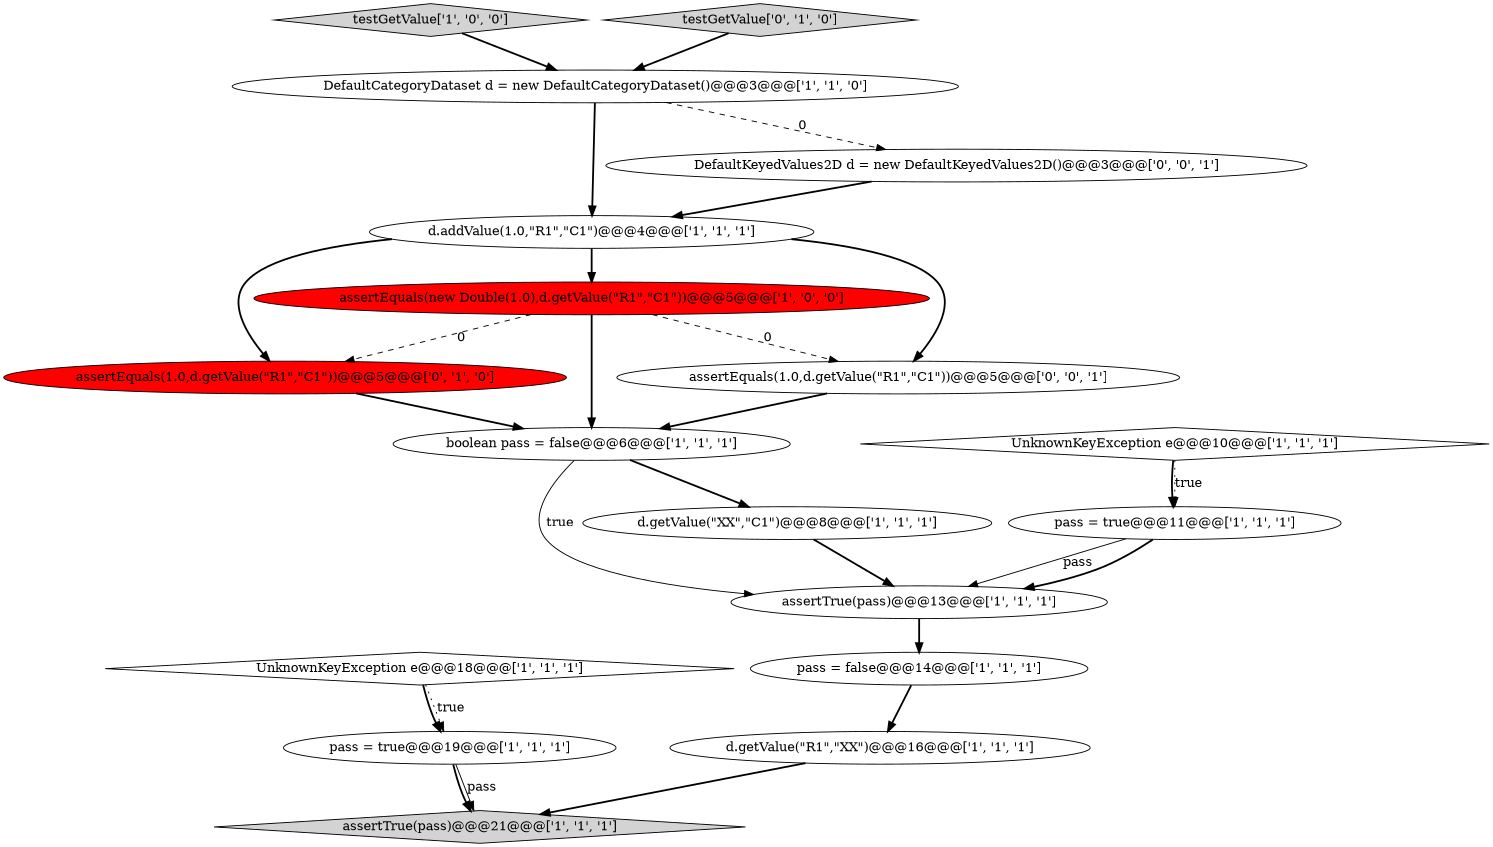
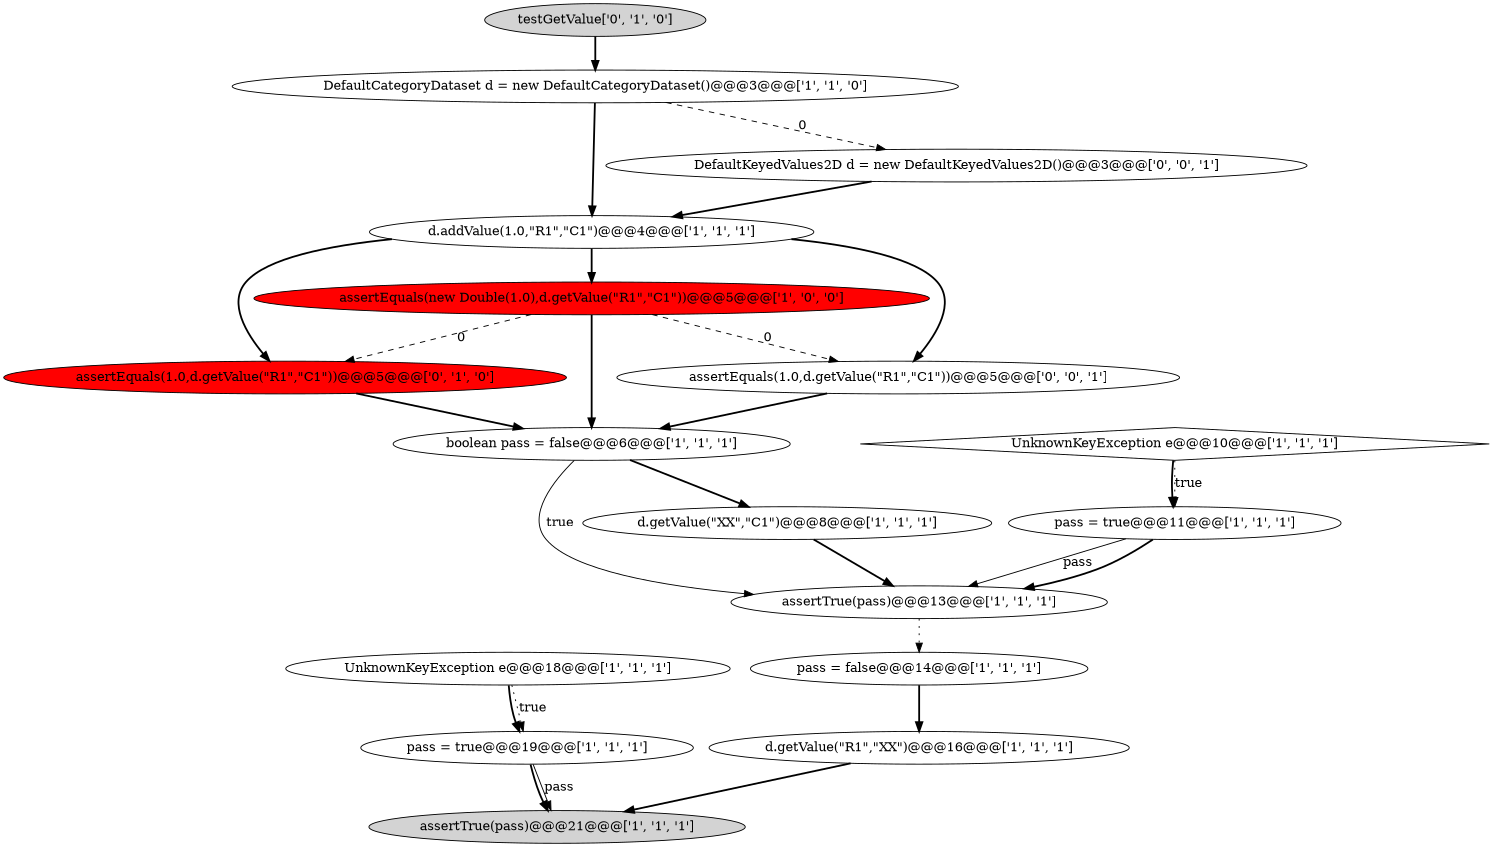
node "testGetValue['1', '0', '0']": removed
node "testGetValue['0', '1', '0']": shape diamond -> ellipse
edge "assertTrue(pass)@@@13@@@['1', '1', '1']" -> "pass = false@@@14@@@['1', '1', '1']": style bold -> dotted
node "UnknownKeyException e@@@18@@@['1', '1', '1']": shape diamond -> ellipse
node "assertTrue(pass)@@@21@@@['1', '1', '1']": shape diamond -> ellipse
